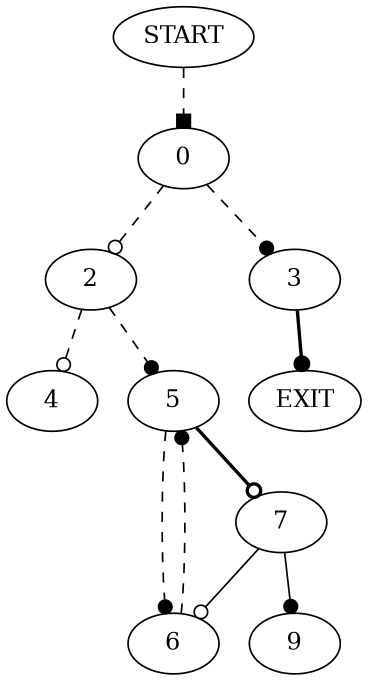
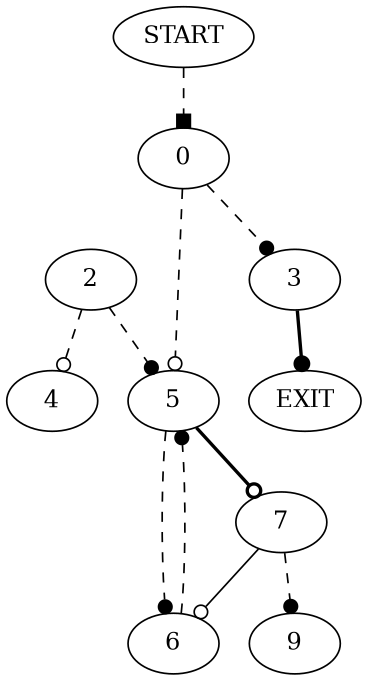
edge "0" -> "2": now "0" -> "5"
edge "7" -> "9": style solid -> dashed
